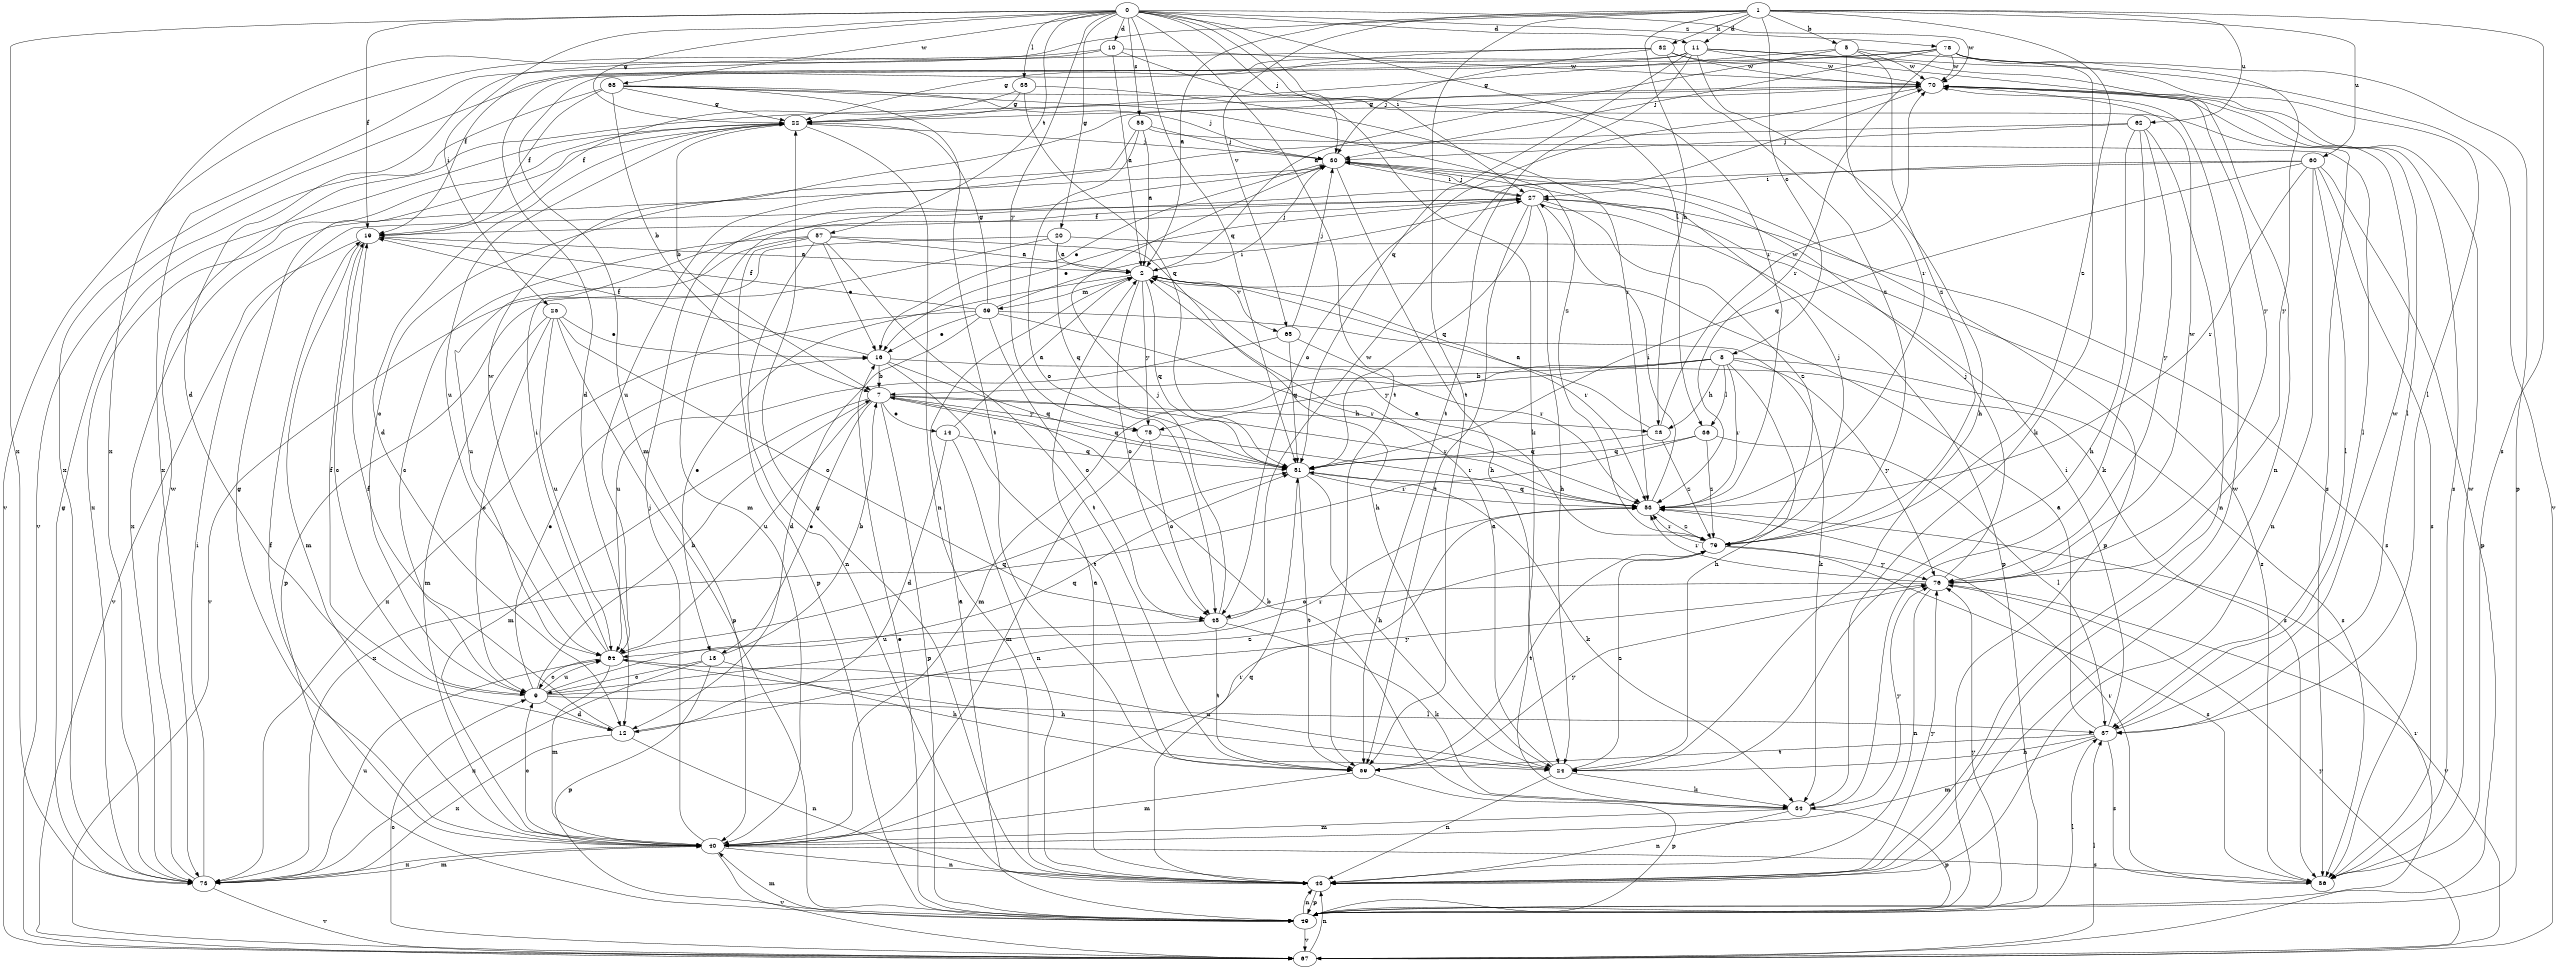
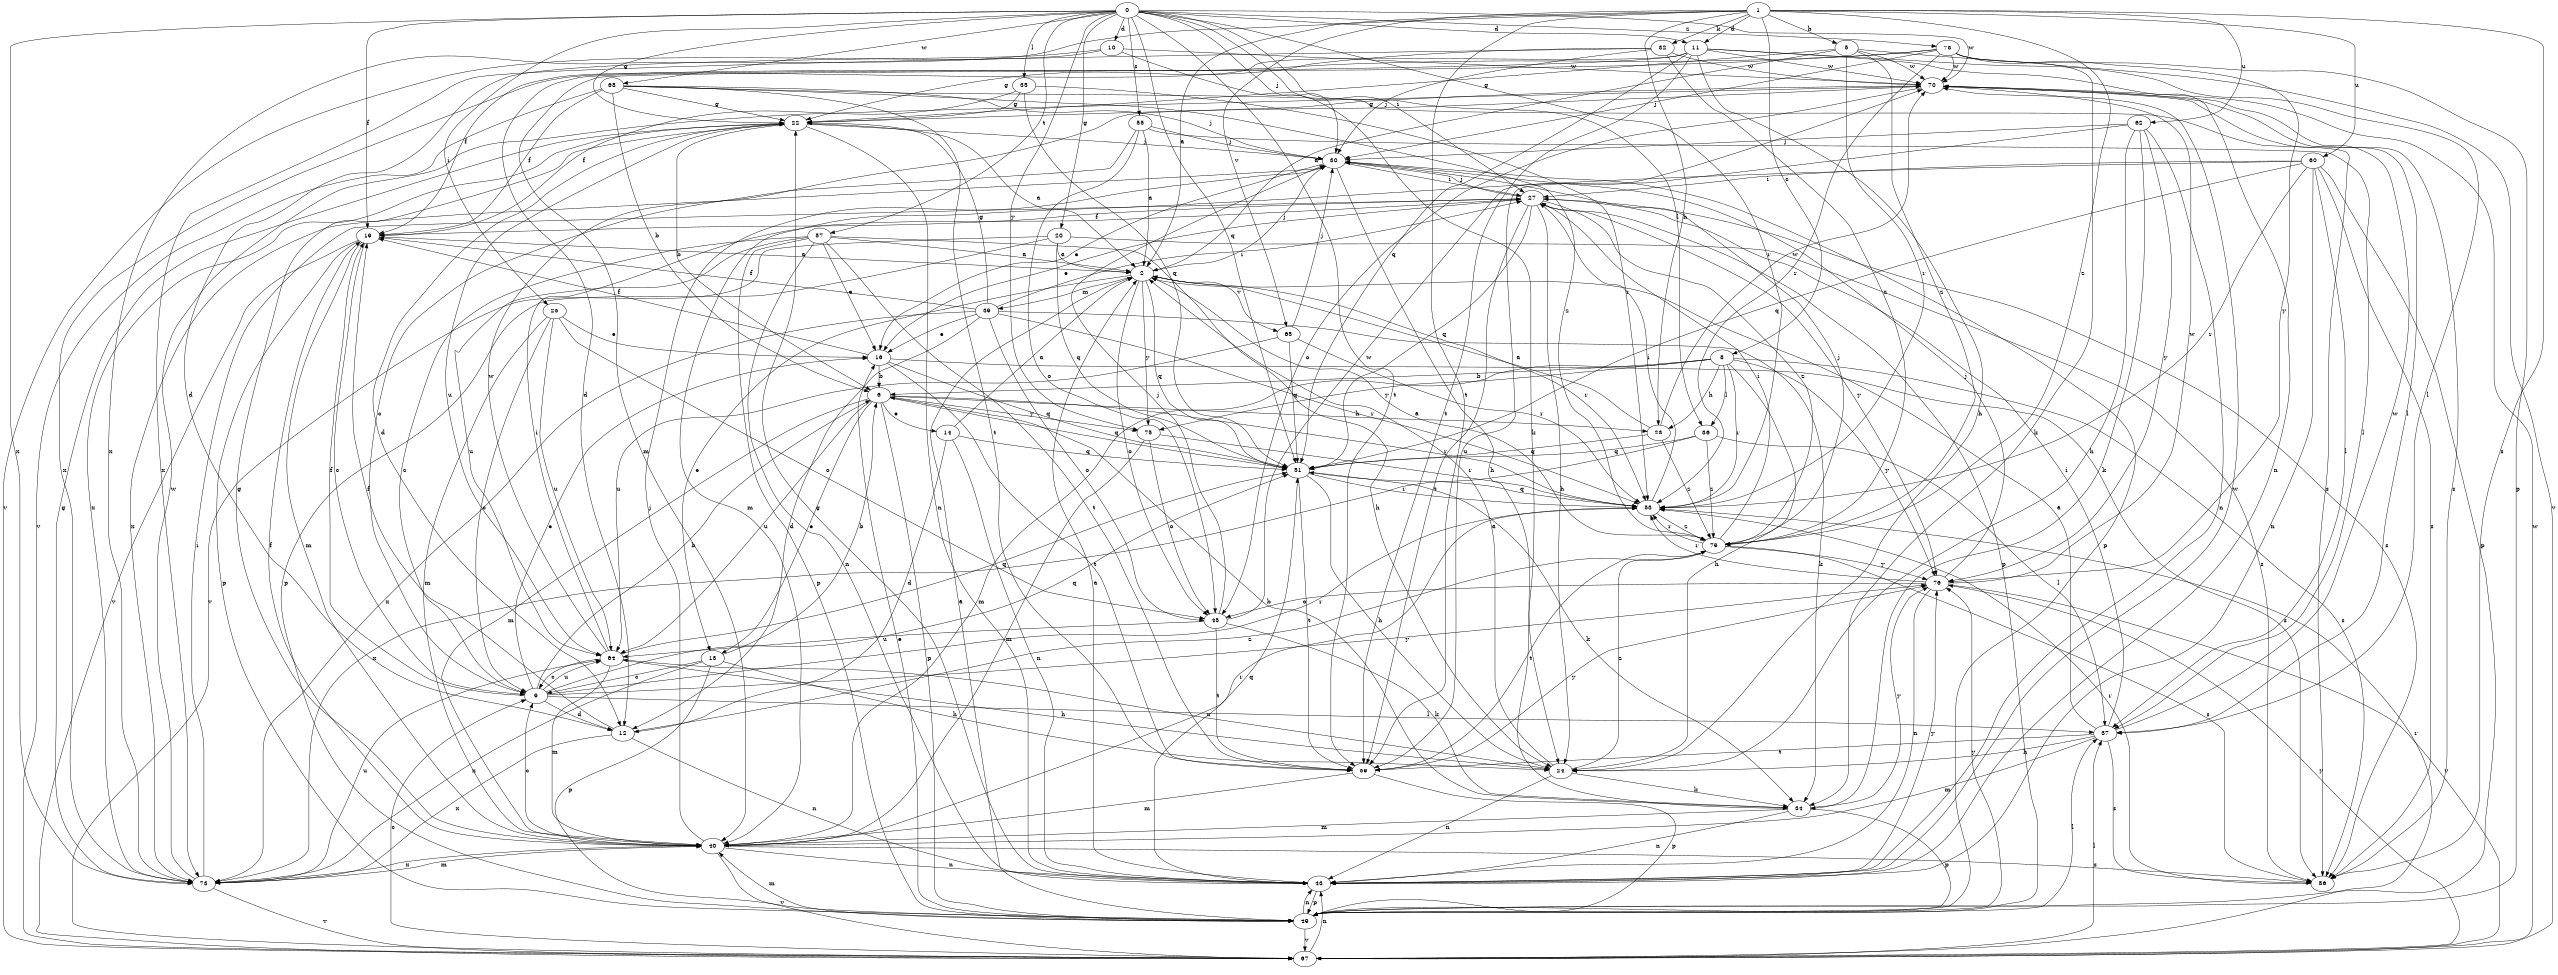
edge "10" -> "2": now "22" -> "2"
edge "62" -> "64": now "62" -> "59"
edge "32" -> "76": now "27" -> "76"
edge "56" -> "70": now "67" -> "70"
edge "79" -> "27": added, label "i"
node "7": label "7" -> "6"
edge "25" -> "49": now "19" -> "49"
